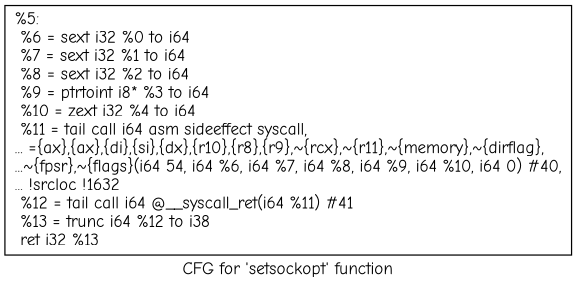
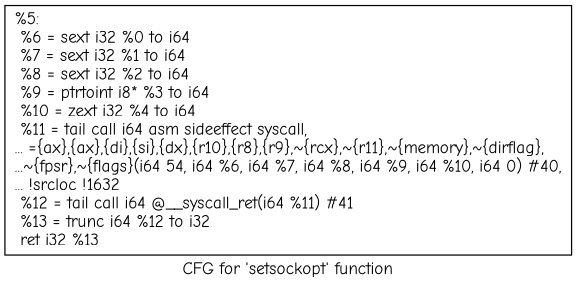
node "%5:": text "%13 = trunc i64 %12 to i38" -> "%13 = trunc i64 %12 to i32"
